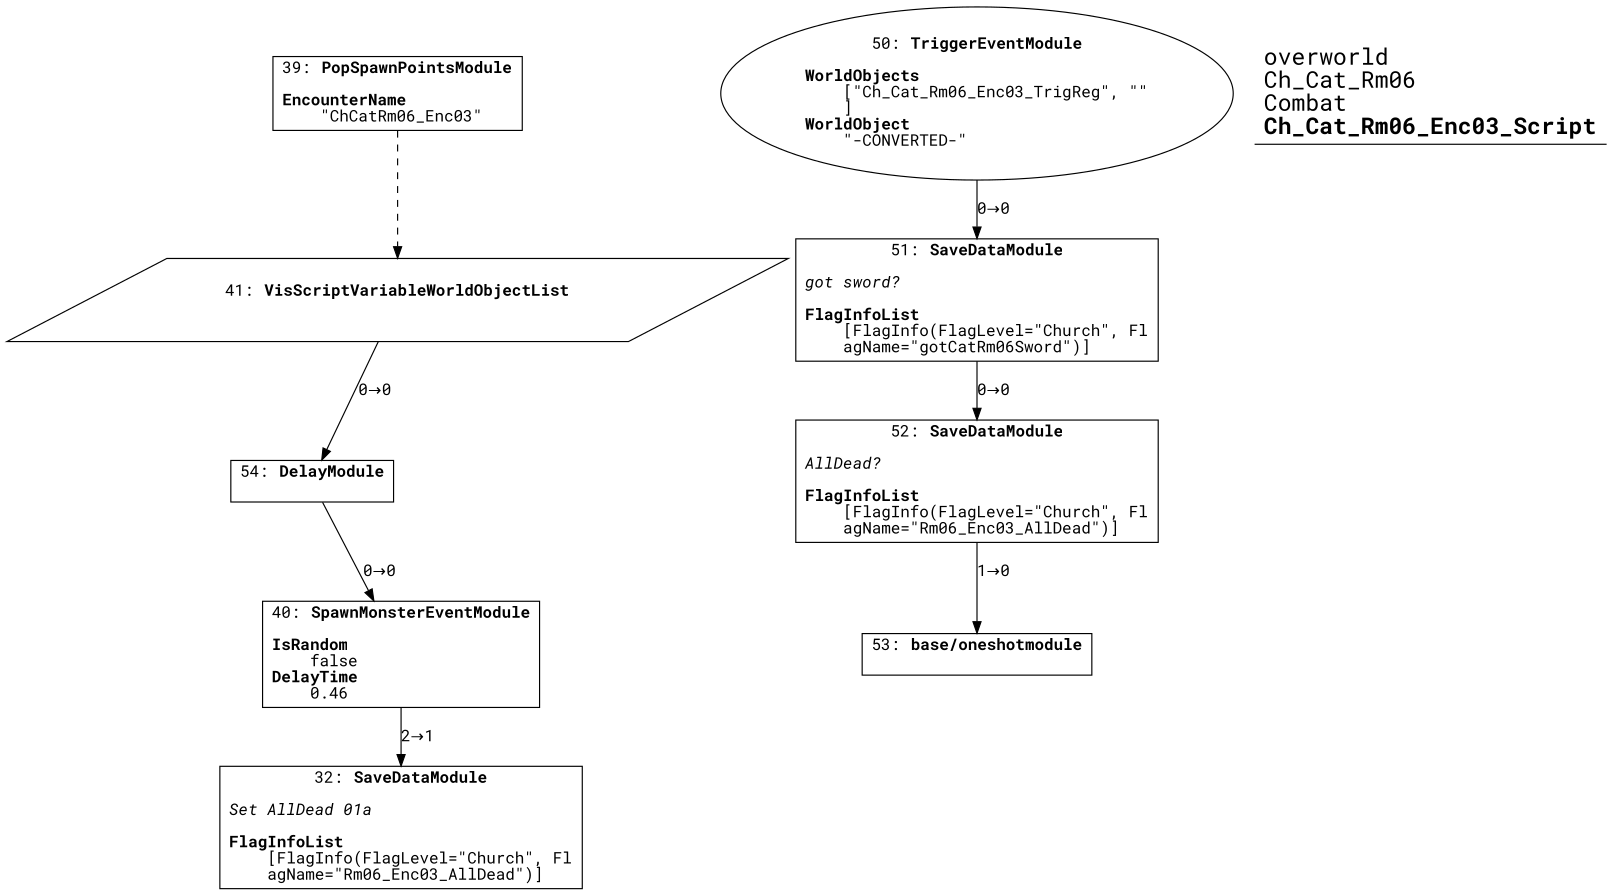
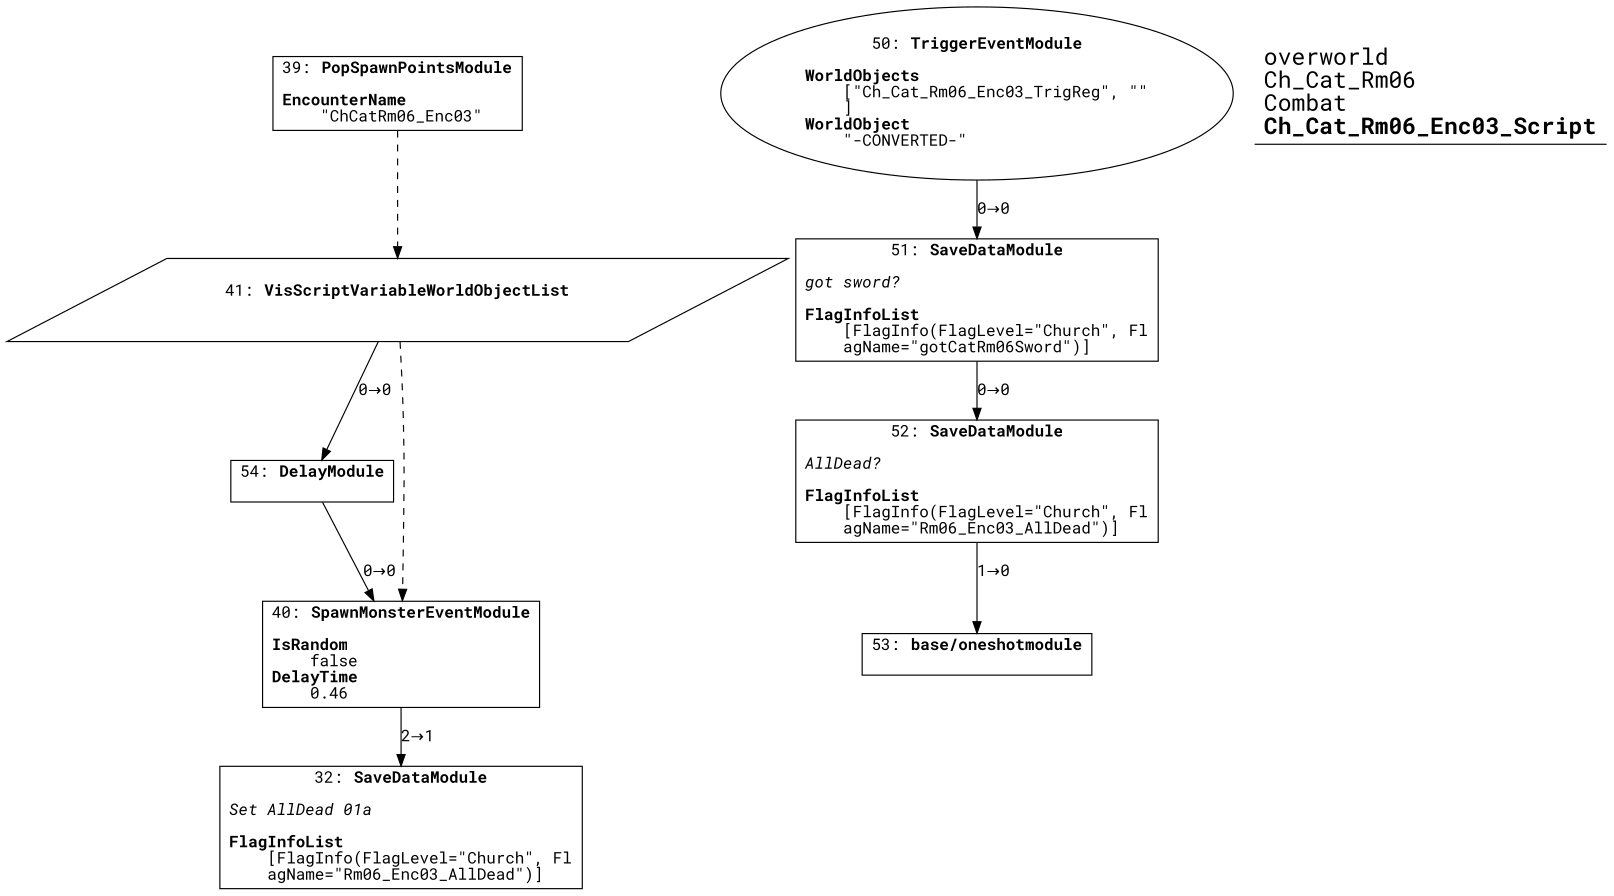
edge "41:" -> "40:": added
